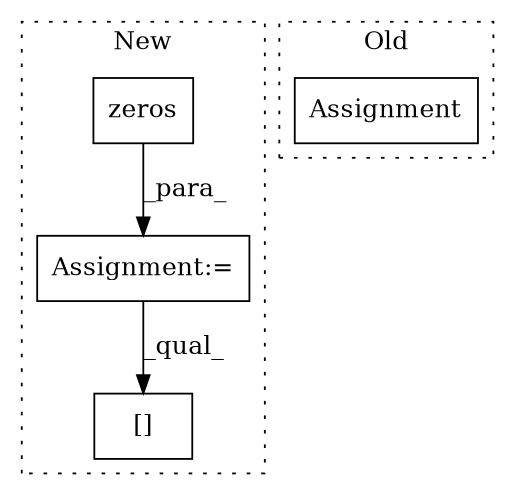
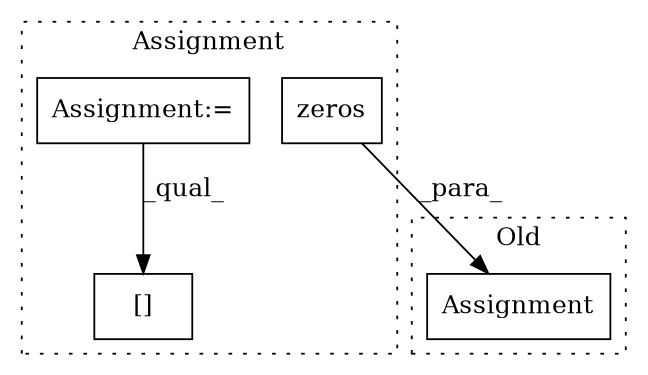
cluster "New": label "New" -> "Assignment"
edge "zeros" -> "Assignment:=": now "zeros" -> "Assignment"
